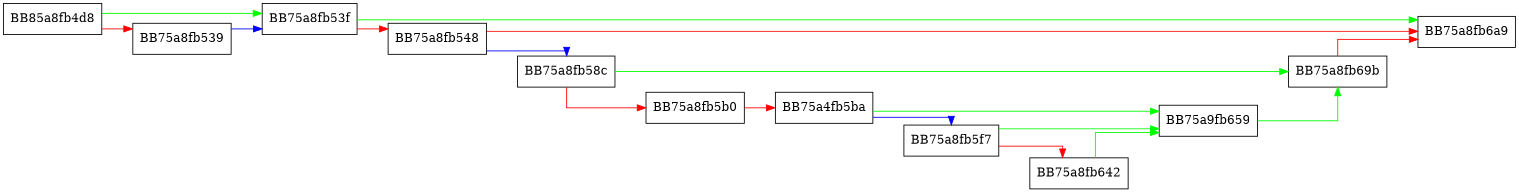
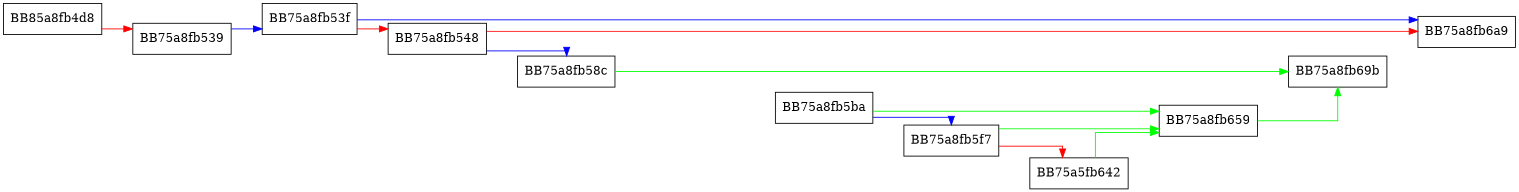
edge "BB85a8fb4d8" -> "BB75a8fb53f": removed
edge "BB75a8fb53f" -> "BB75a8fb6a9": color green -> blue
edge "BB75a8fb69b" -> "BB75a8fb6a9": removed
node "BB75a8fb5b0": removed
node "BB75a4fb5ba": label "BB75a4fb5ba" -> "BB75a8fb5ba"
node "BB75a9fb659": label "BB75a9fb659" -> "BB75a8fb659"
node "BB75a8fb642": label "BB75a8fb642" -> "BB75a5fb642"
